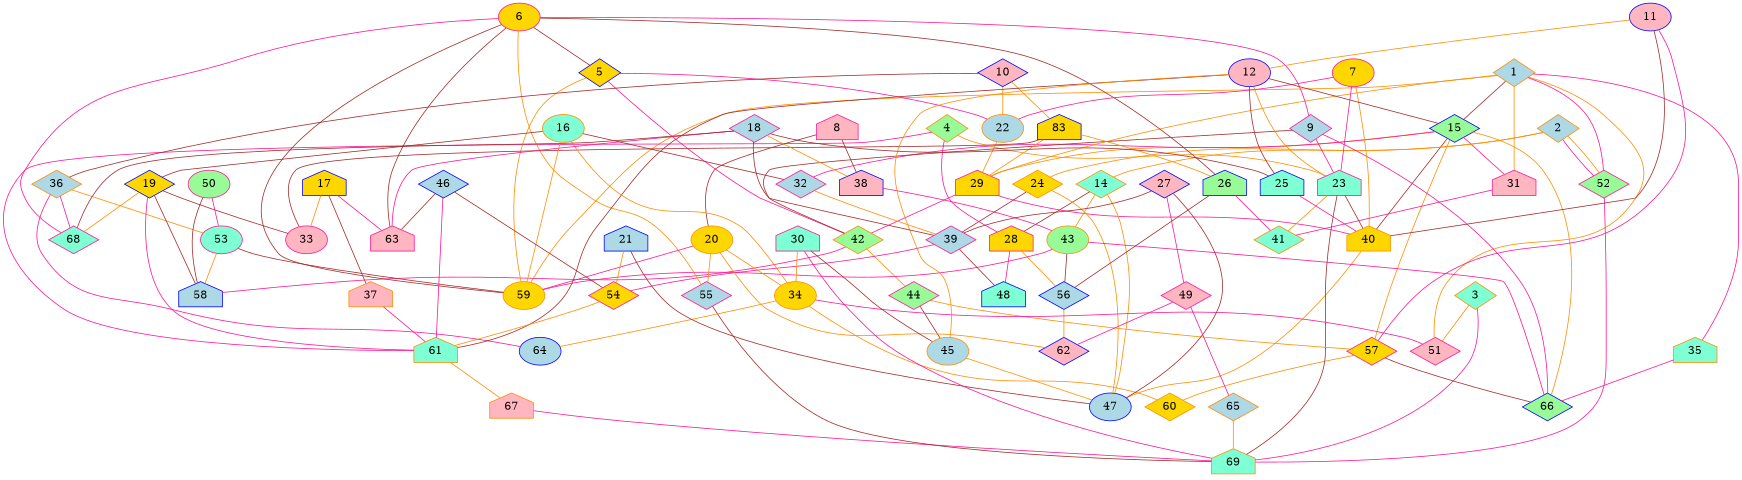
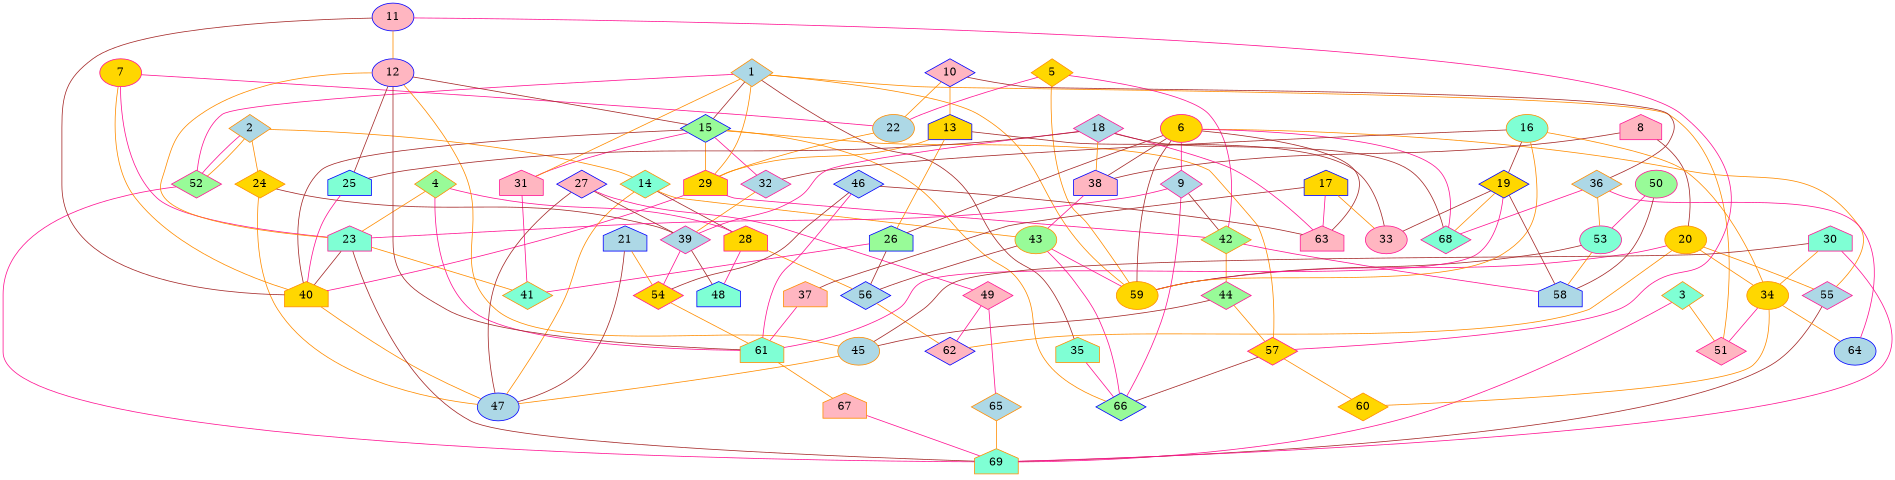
edge "6" -- "5": now "6" -- "38"
node "5": color blue -> darkorange
node "83": label "83" -> "13"
edge "1" -- "35": color deeppink -> brown
edge "18" -- "39": color brown -> deeppink
